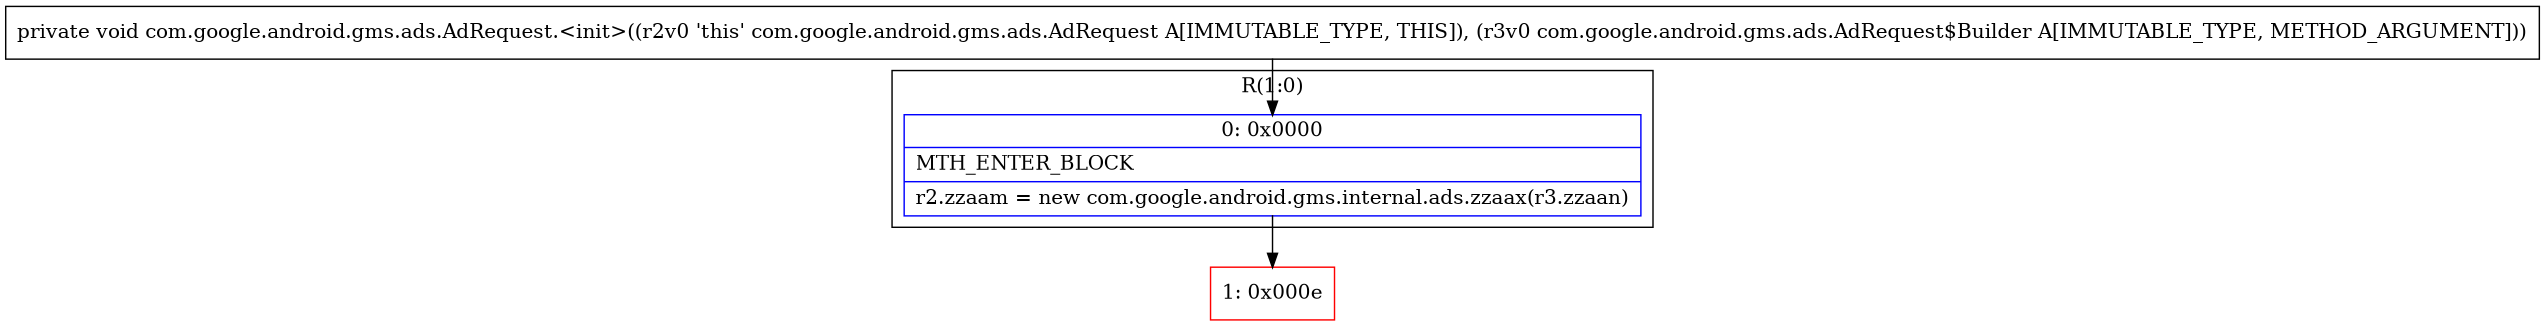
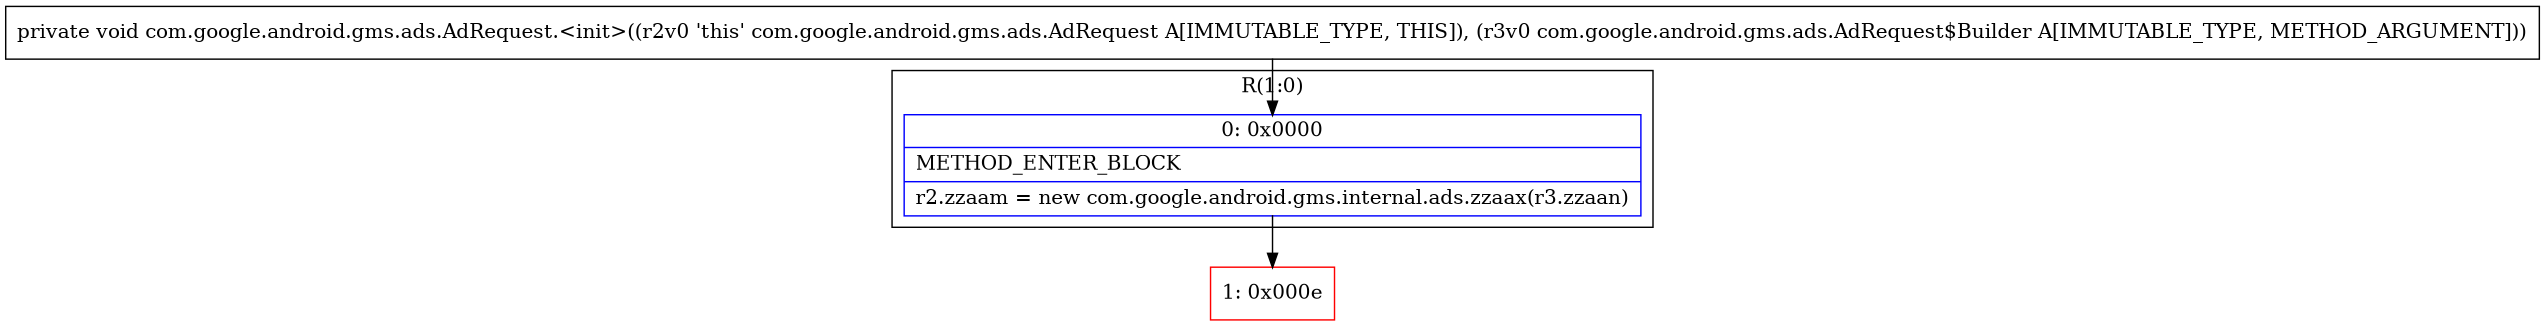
node "0: 0x0000": text "MTH_ENTER_BLOCK" -> "METHOD_ENTER_BLOCK"
